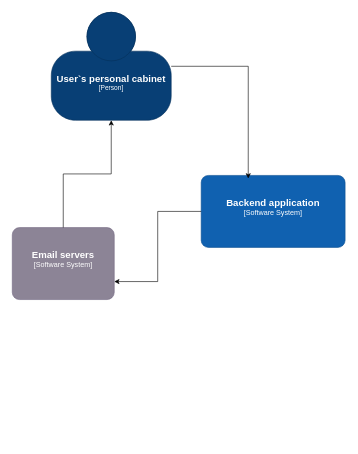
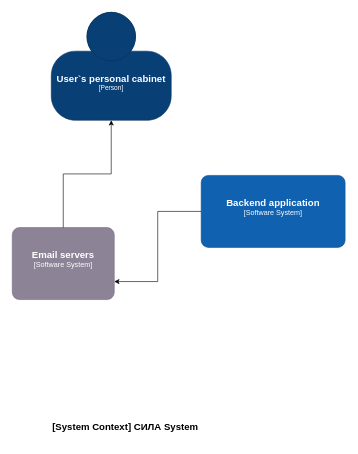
edge "User`s personal cabinet [Person]" -> "Backend application [Software System]": removed
node "[System Context] СИЛА System": added
